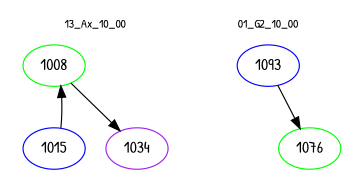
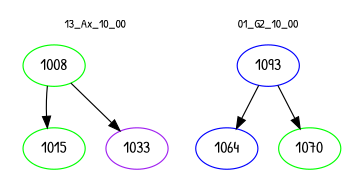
edge "1015" -> "1008": reversed
node "1015": color blue -> green
node "1034": label "1034" -> "1033"
node "1064": added
node "1076": label "1076" -> "1070"
